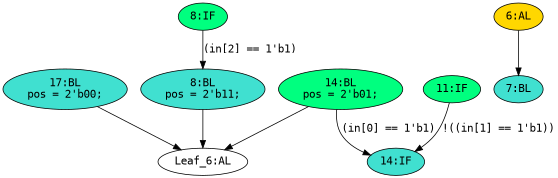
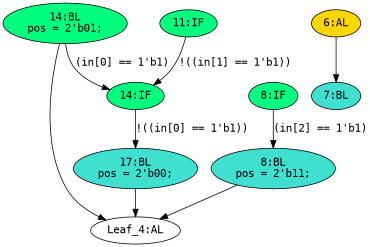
edge "14:IF" -> "17:BL pos = 2'b00;": added, label "!((in[0] == 1'b1))"
node "Leaf_6:AL": label "Leaf_6:AL" -> "Leaf_4:AL"
node "14:IF": fillcolor turquoise -> springgreen
